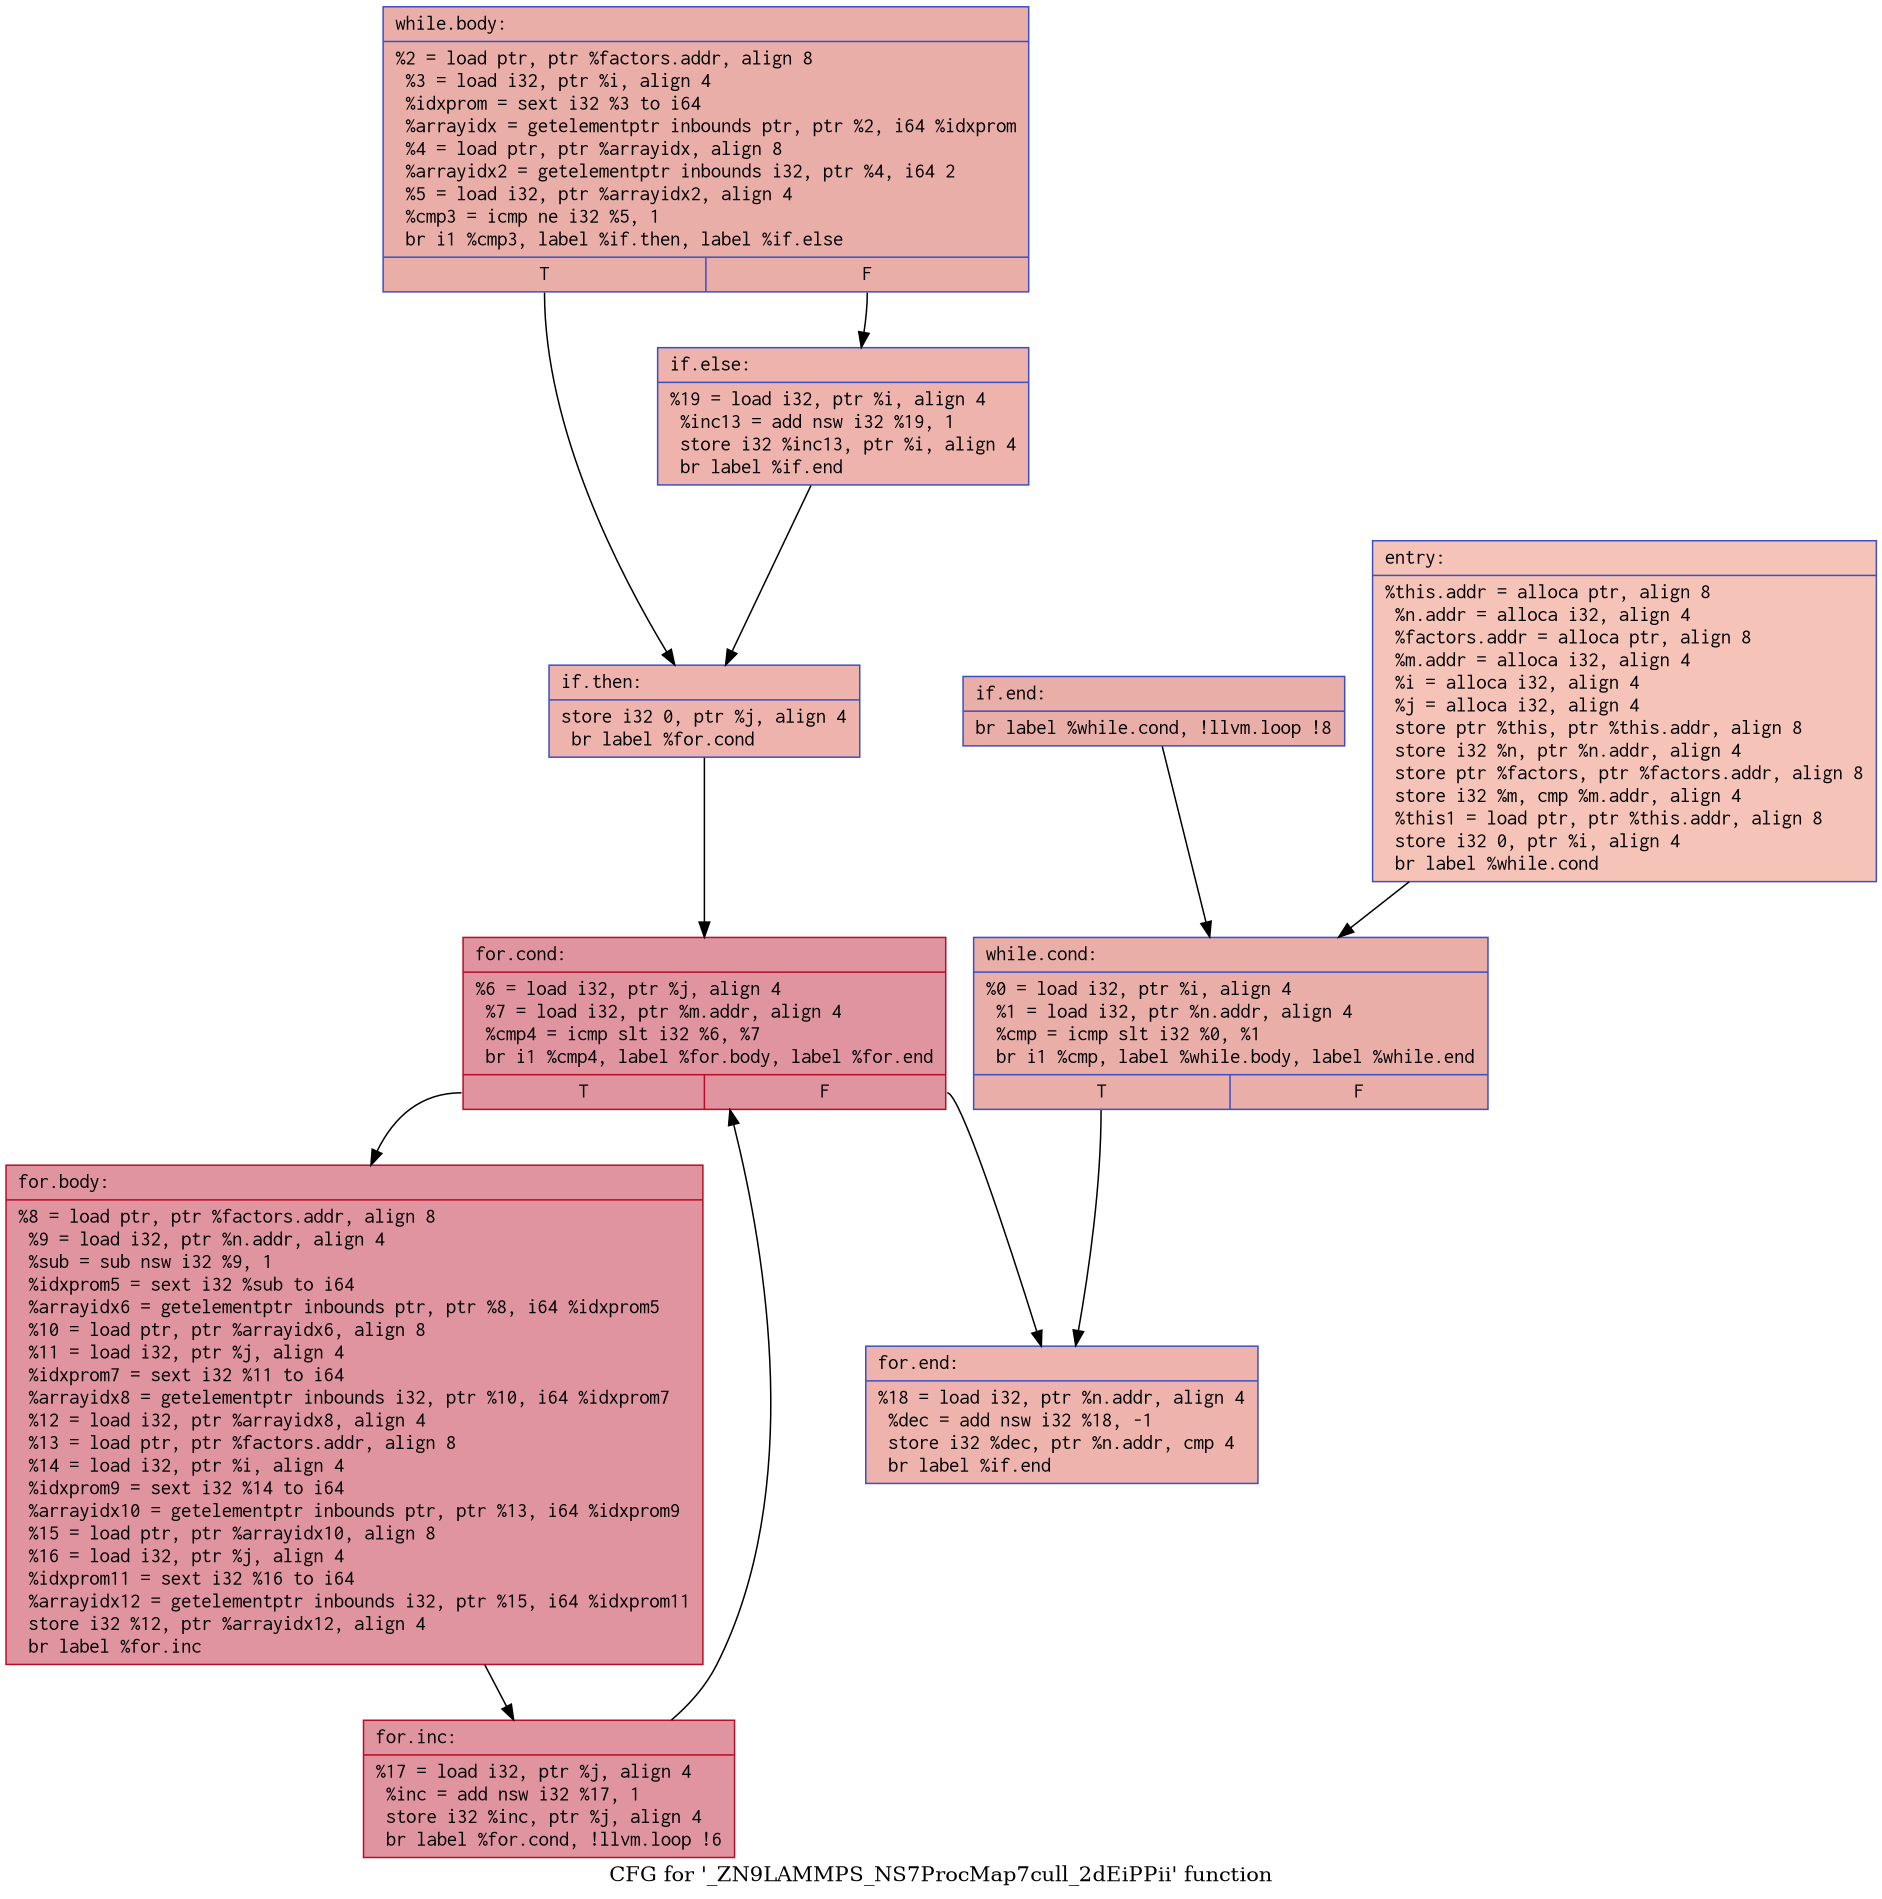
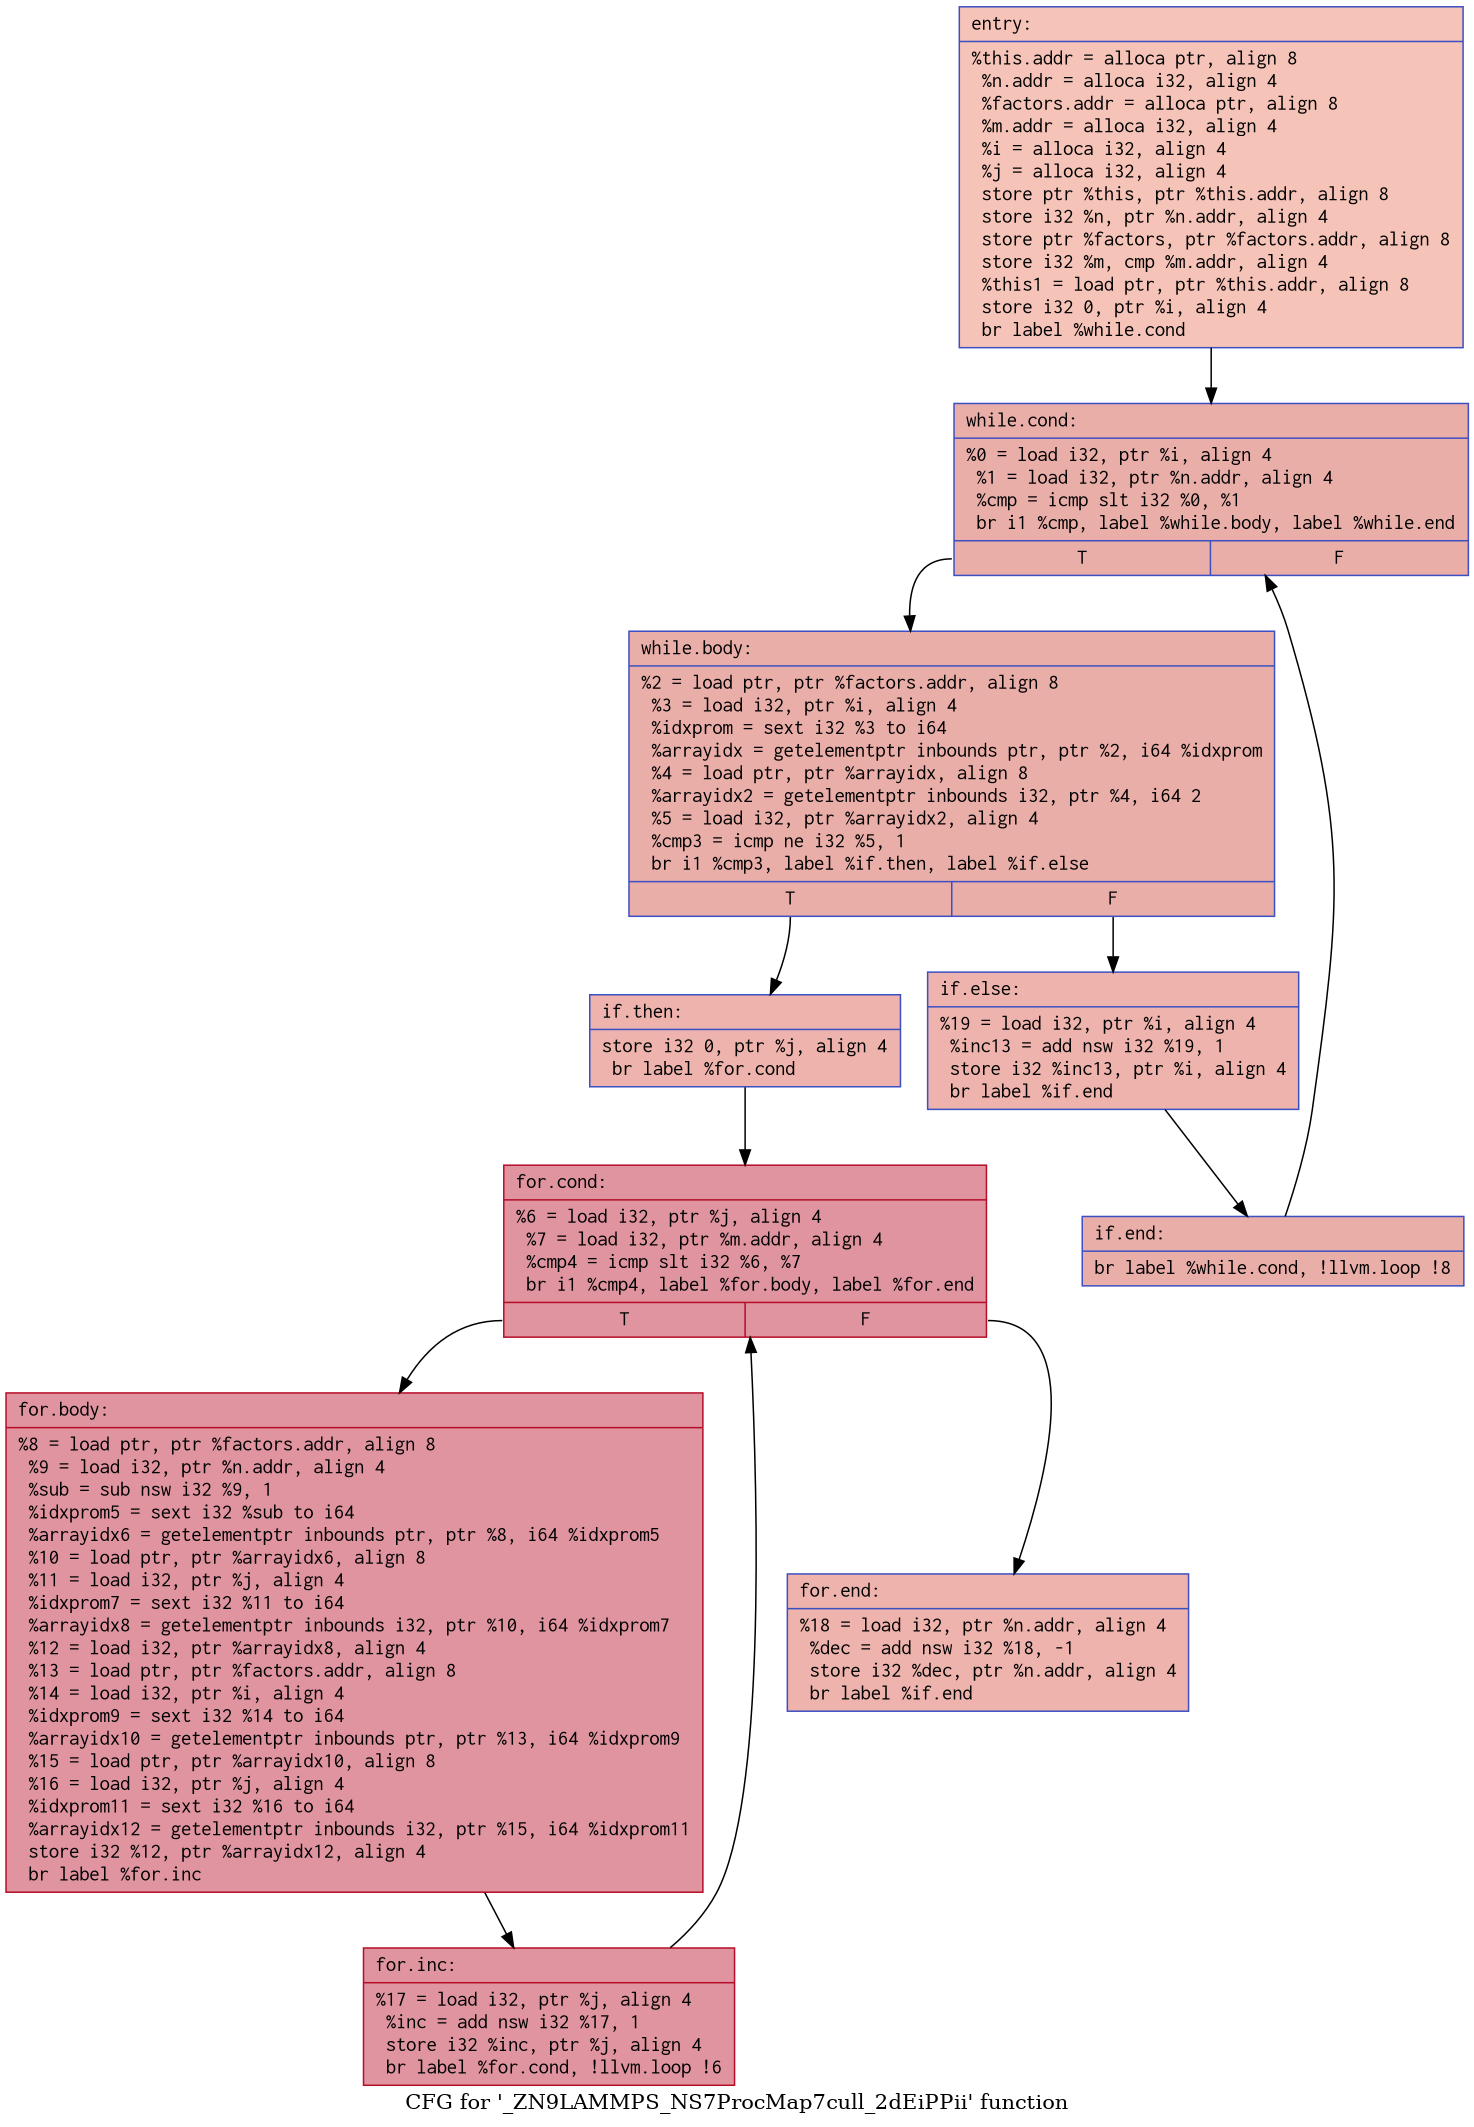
edge "if.else:" -> "if.then:": now "if.else:" -> "if.end:"
edge "while.cond:" -> "for.end:": now "while.cond:" -> "while.body:"
node "for.end:": text "store i32 %dec, ptr %n.addr, cmp 4" -> "store i32 %dec, ptr %n.addr, align 4"
